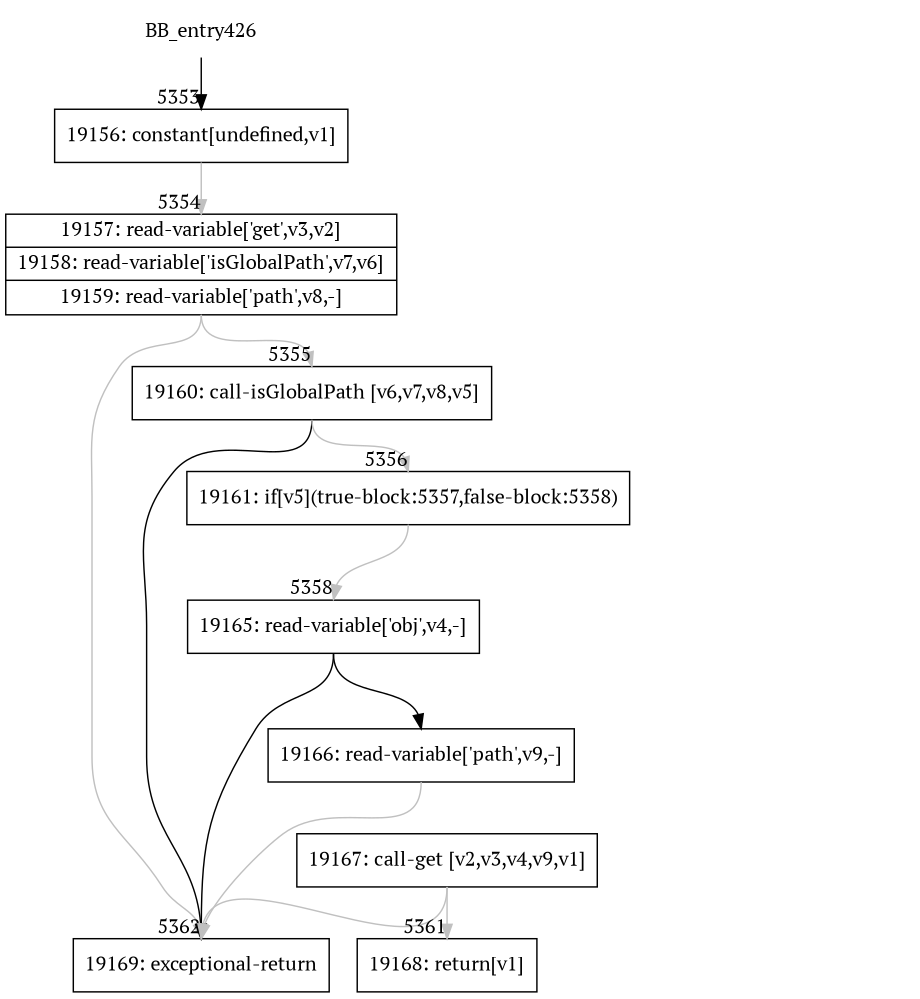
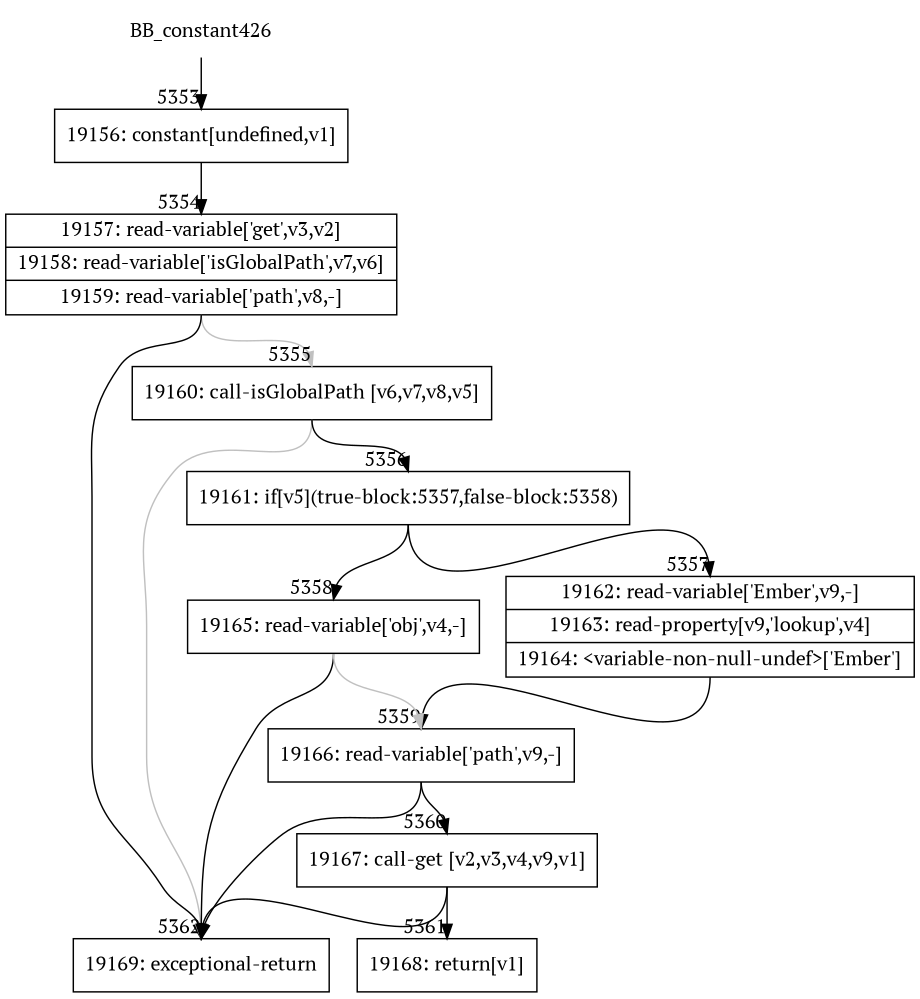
node "BB_entry426": label "BB_entry426" -> "BB_constant426"
edge "19156: constant[undefined,v1]" -> "19157: read-variable['get',v3,v2]": color gray -> black
edge "19160: call-isGlobalPath [v6,v7,v8,v5]" -> "19161: if[v5](true-block:5357,false-block:5358)": color gray -> black
edge "19161: if[v5](true-block:5357,false-block:5358)" -> "19165: read-variable['obj',v4,-]": color gray -> black
edge "19157: read-variable['get',v3,v2]" -> "19169: exceptional-return": color gray -> black
edge "19160: call-isGlobalPath [v6,v7,v8,v5]" -> "19169: exceptional-return": color black -> gray
node "19162: read-variable['Ember',v9,-]": added
edge "19165: read-variable['obj',v4,-]" -> "19166: read-variable['path',v9,-]": color black -> gray
edge "19166: read-variable['path',v9,-]" -> "19167: call-get [v2,v3,v4,v9,v1]": added
edge "19166: read-variable['path',v9,-]" -> "19169: exceptional-return": color gray -> black
edge "19167: call-get [v2,v3,v4,v9,v1]" -> "19169: exceptional-return": color gray -> black
edge "19167: call-get [v2,v3,v4,v9,v1]" -> "19168: return[v1]": color gray -> black
